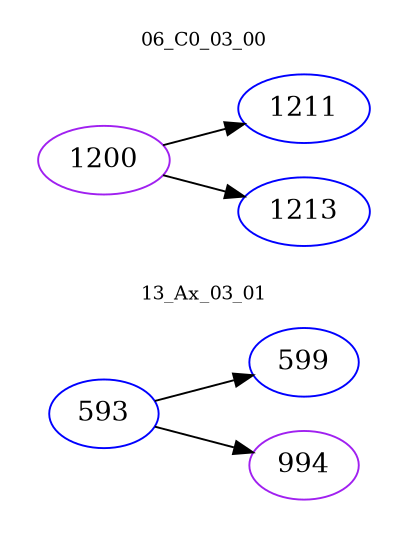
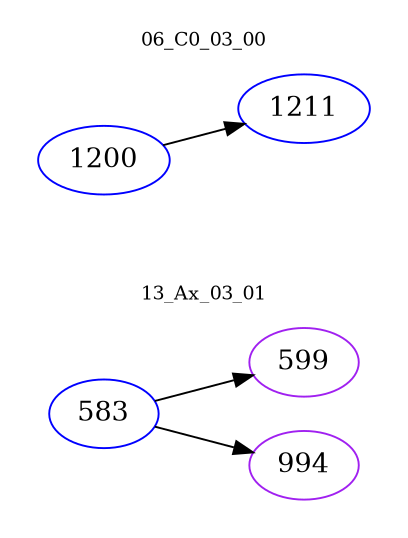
node "1200": color purple -> blue
node "1213": removed
node "599": color blue -> purple
node "593": label "593" -> "583"
